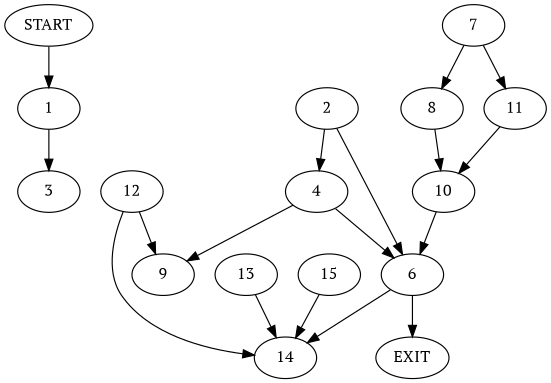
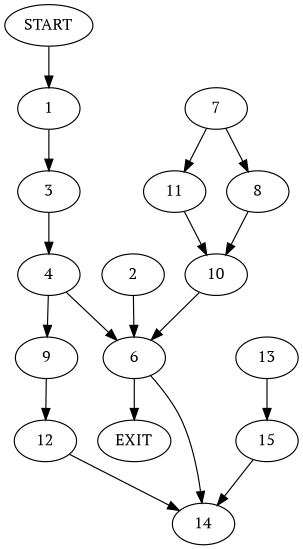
edge "2" -> "4": now "3" -> "4"
edge "12" -> "9": reversed
edge "13" -> "14": now "13" -> "15"
